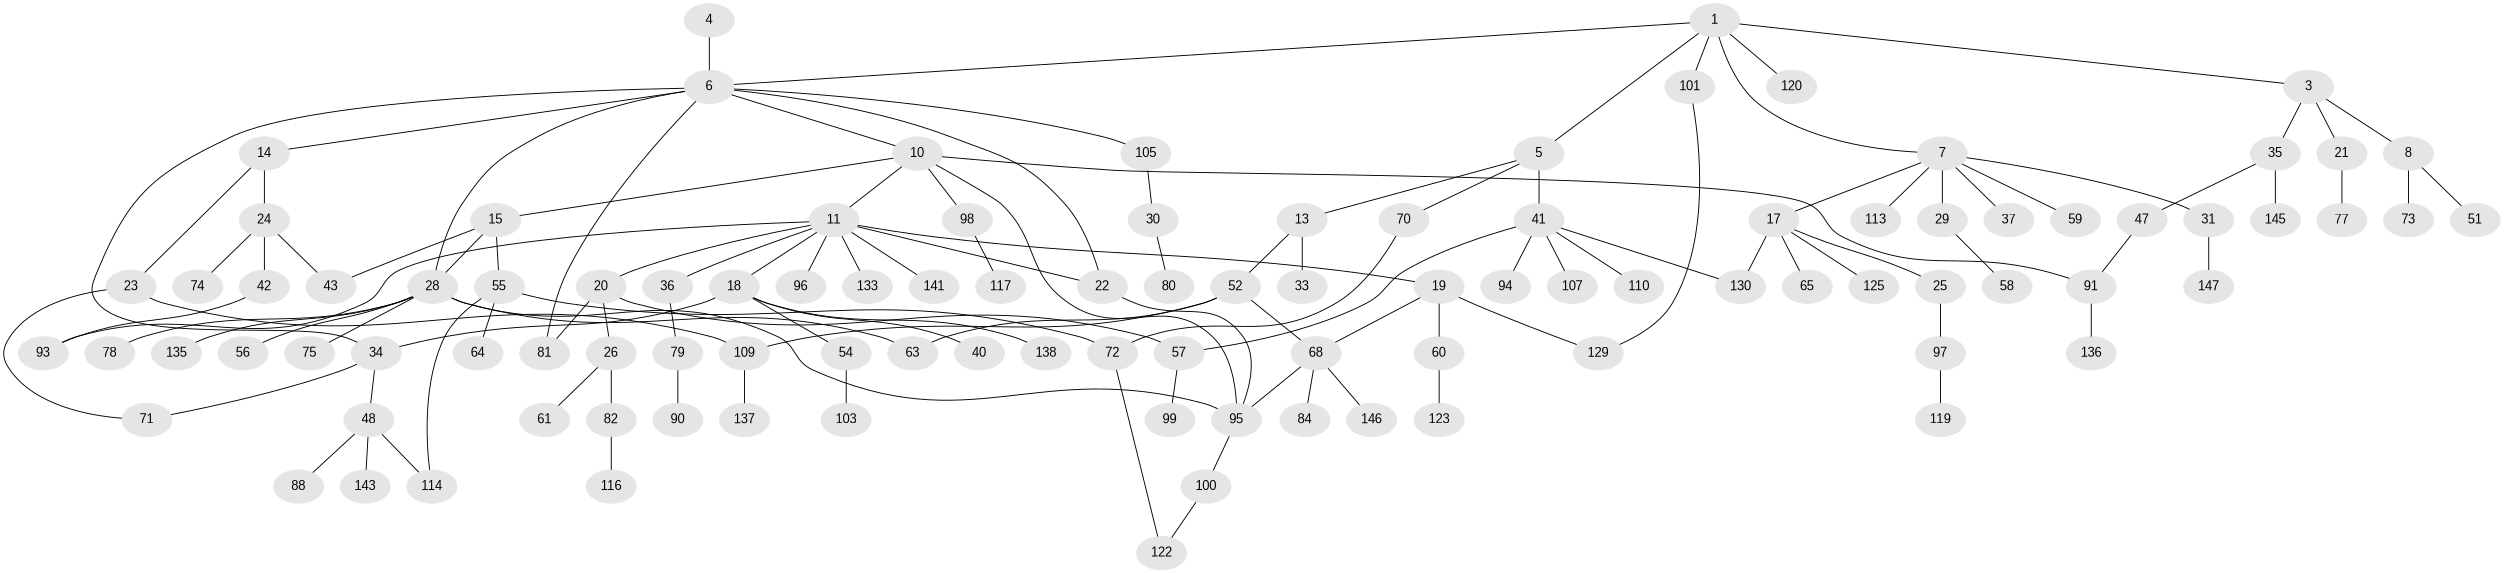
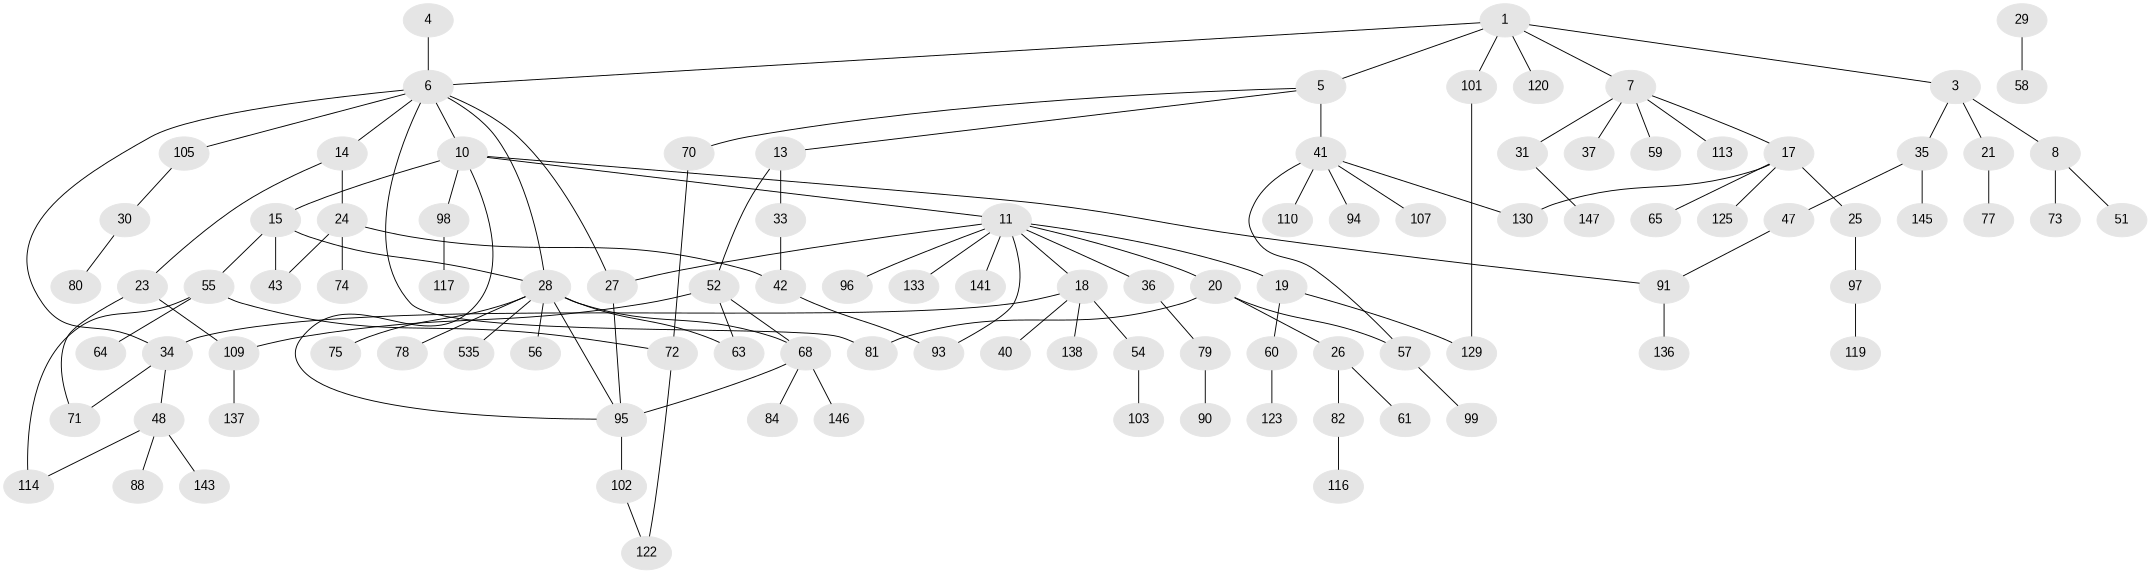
edge "7" -- "29": removed
edge "33" -- "42": added
node "22": label "22" -> "27"
edge "19" -- "68": now "28" -- "68"
node "135": label "135" -> "535"
node "100": label "100" -> "102"
